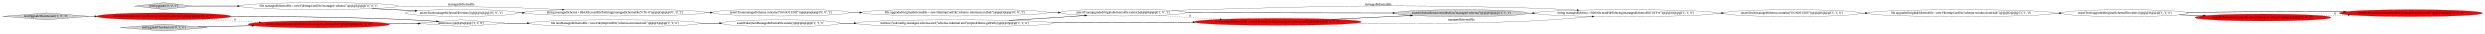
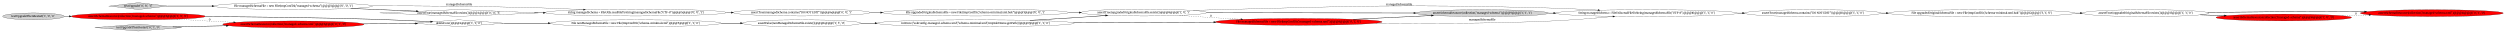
node "assertTrue(managedSchemaFile.exists())@@@4@@@['0', '0', '1']": shape ellipse -> diamond
node "testUpgradeThenRestart['1', '0', '0']": shape diamond -> ellipse
